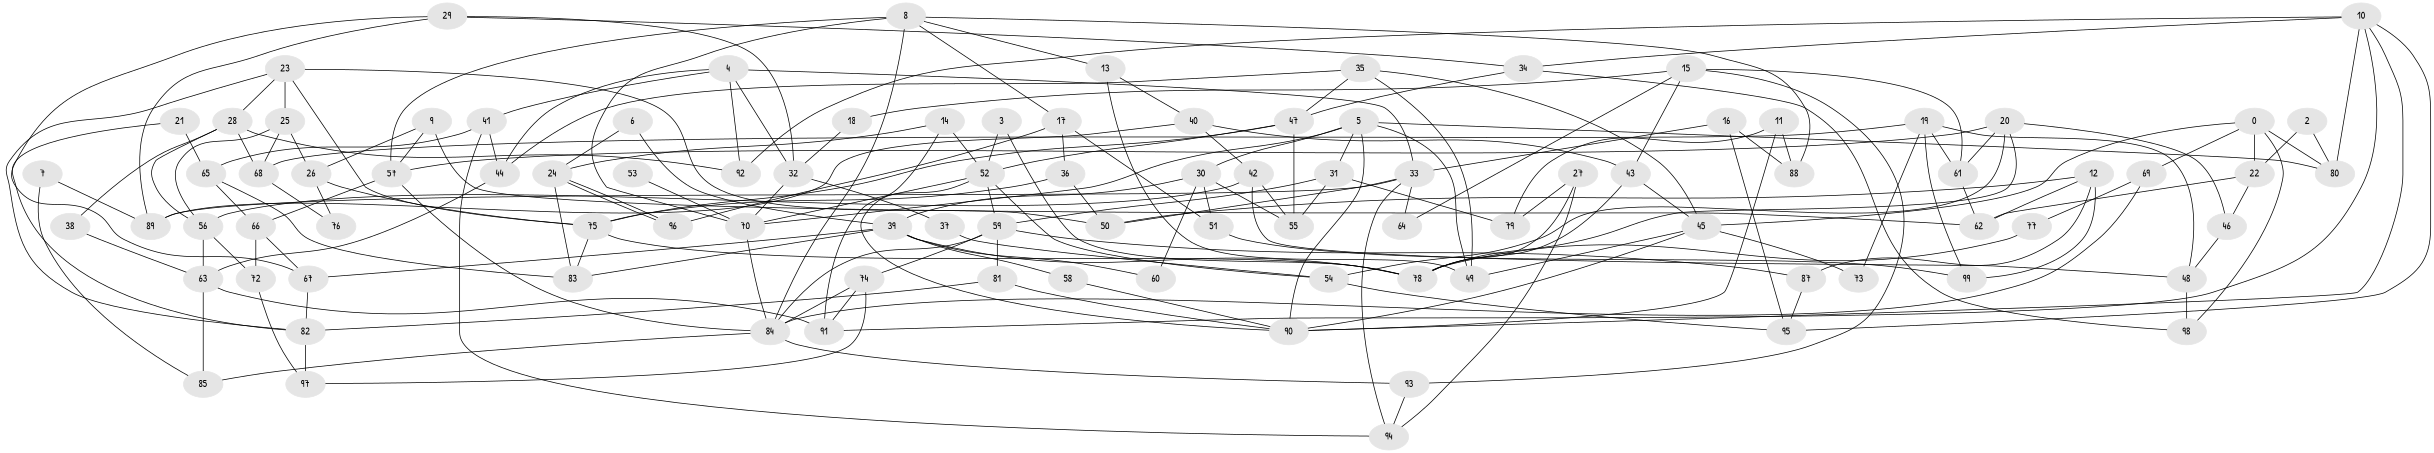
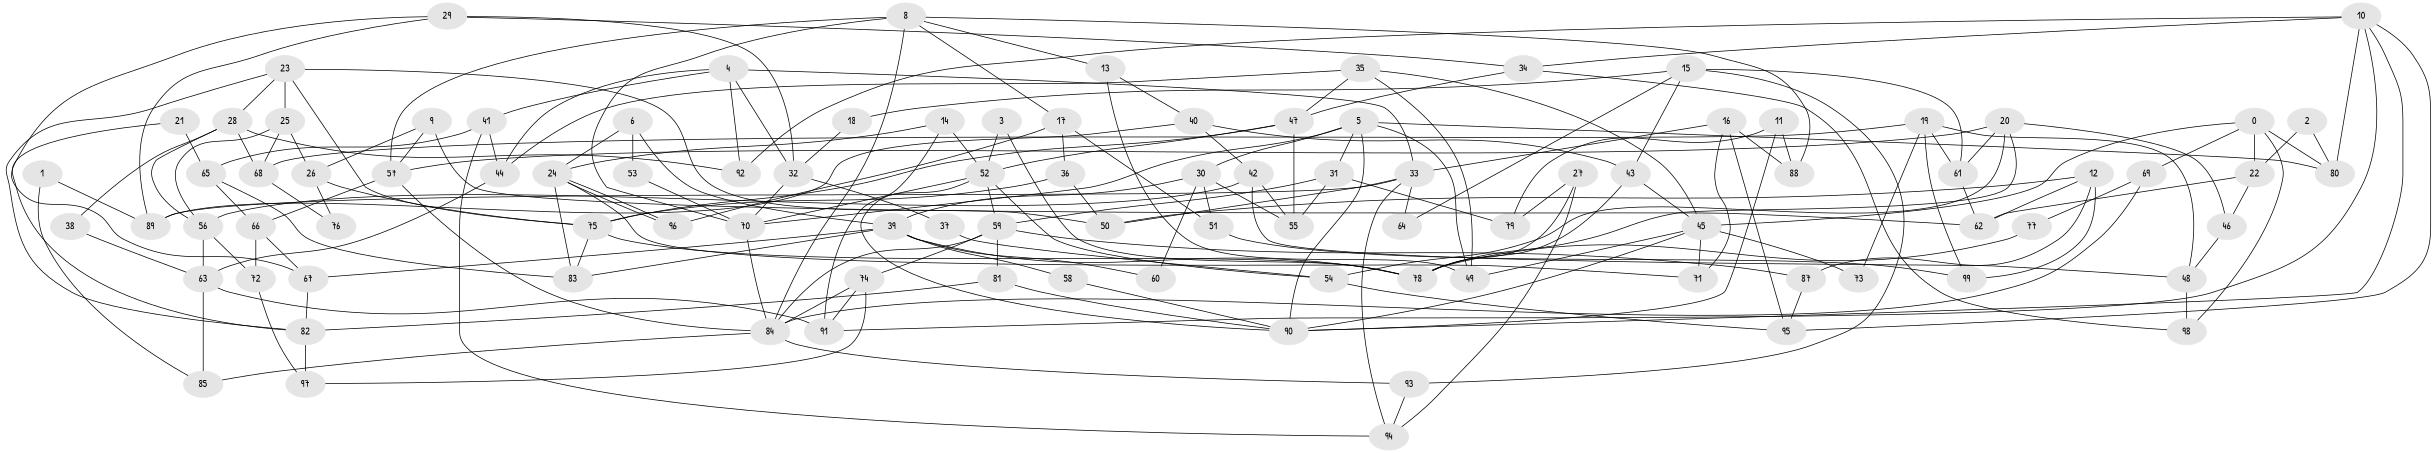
edge "6" -- "53": added
node "7": label "7" -> "1"
node "71": added
